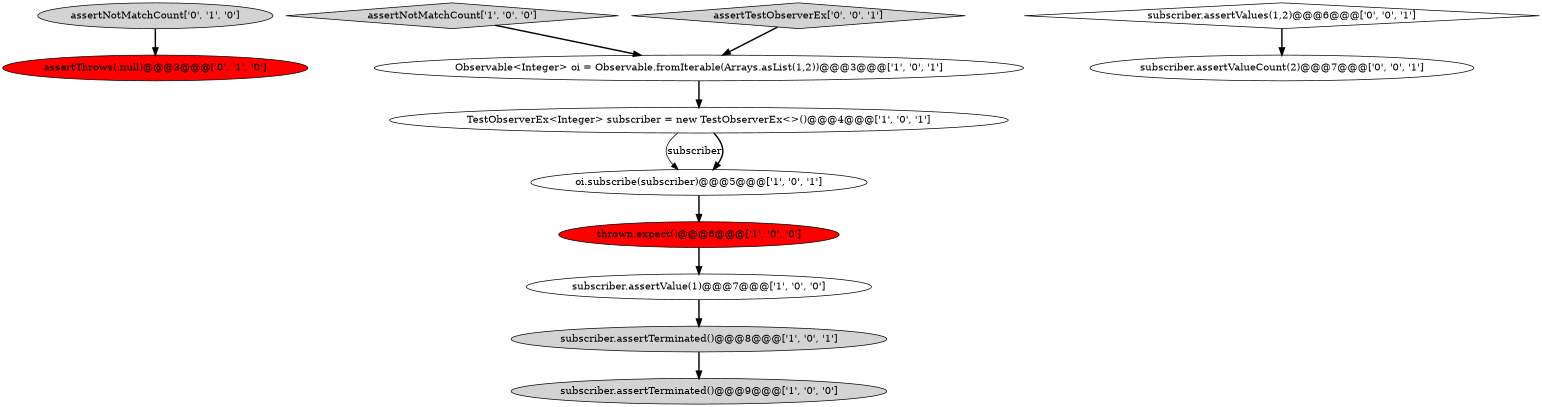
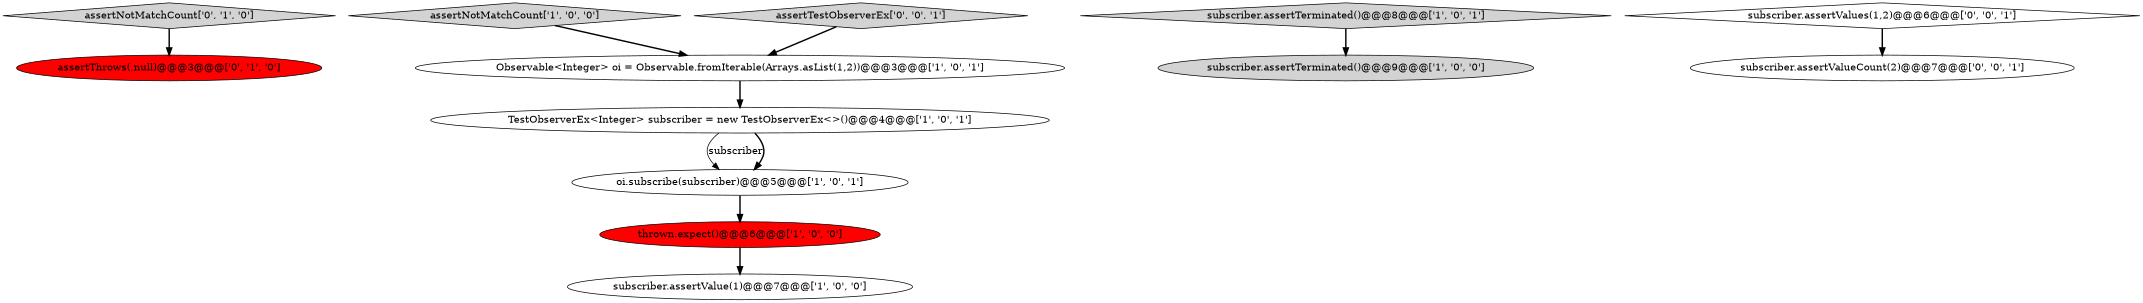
node "assertNotMatchCount['0', '1', '0']": shape ellipse -> diamond
edge "subscriber.assertValue(1)@@@7@@@['1', '0', '0']" -> "subscriber.assertTerminated()@@@8@@@['1', '0', '1']": removed
node "subscriber.assertTerminated()@@@8@@@['1', '0', '1']": shape ellipse -> diamond
